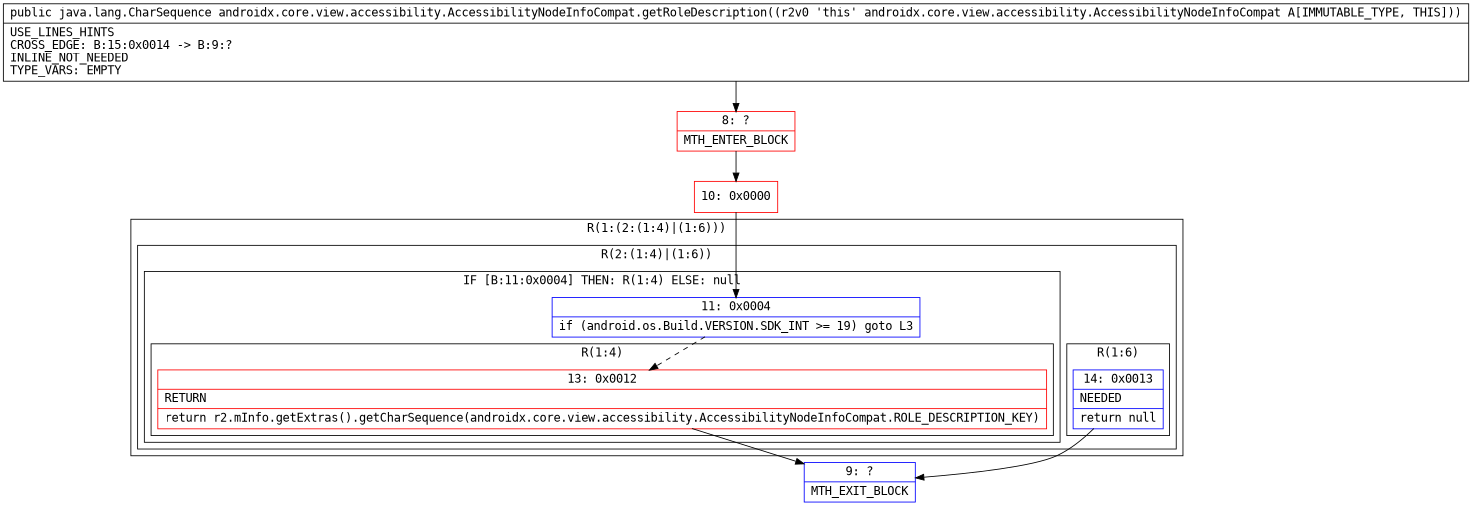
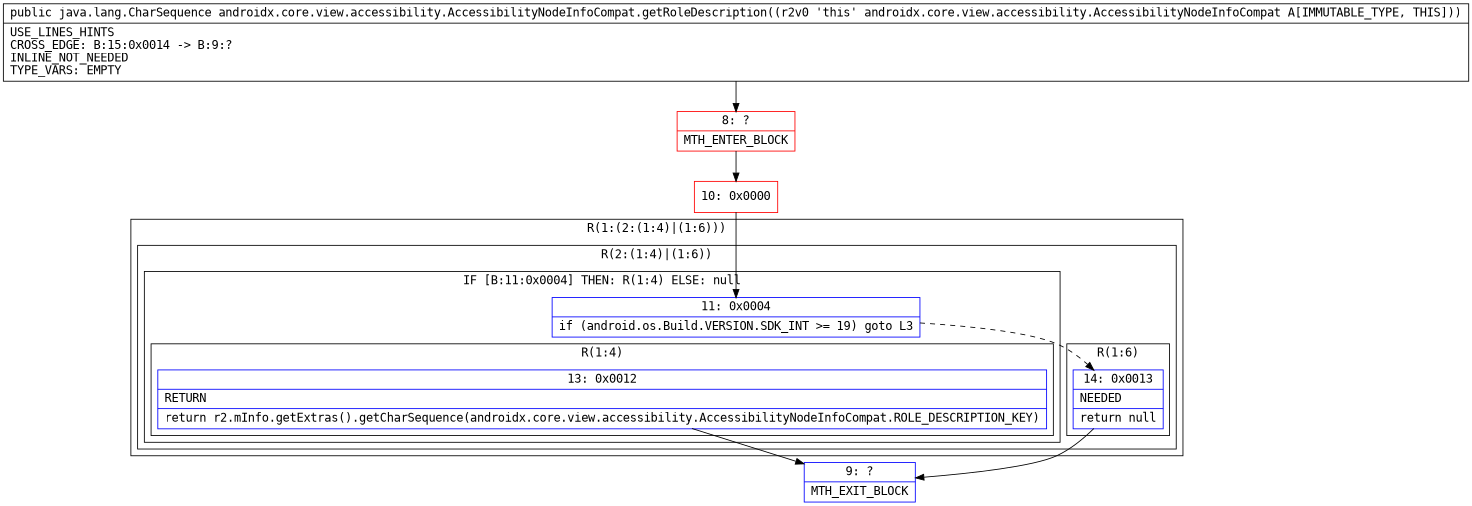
edge "11: 0x0004" -> "13: 0x0012": now "11: 0x0004" -> "14: 0x0013"
node "13: 0x0012": color red -> blue
